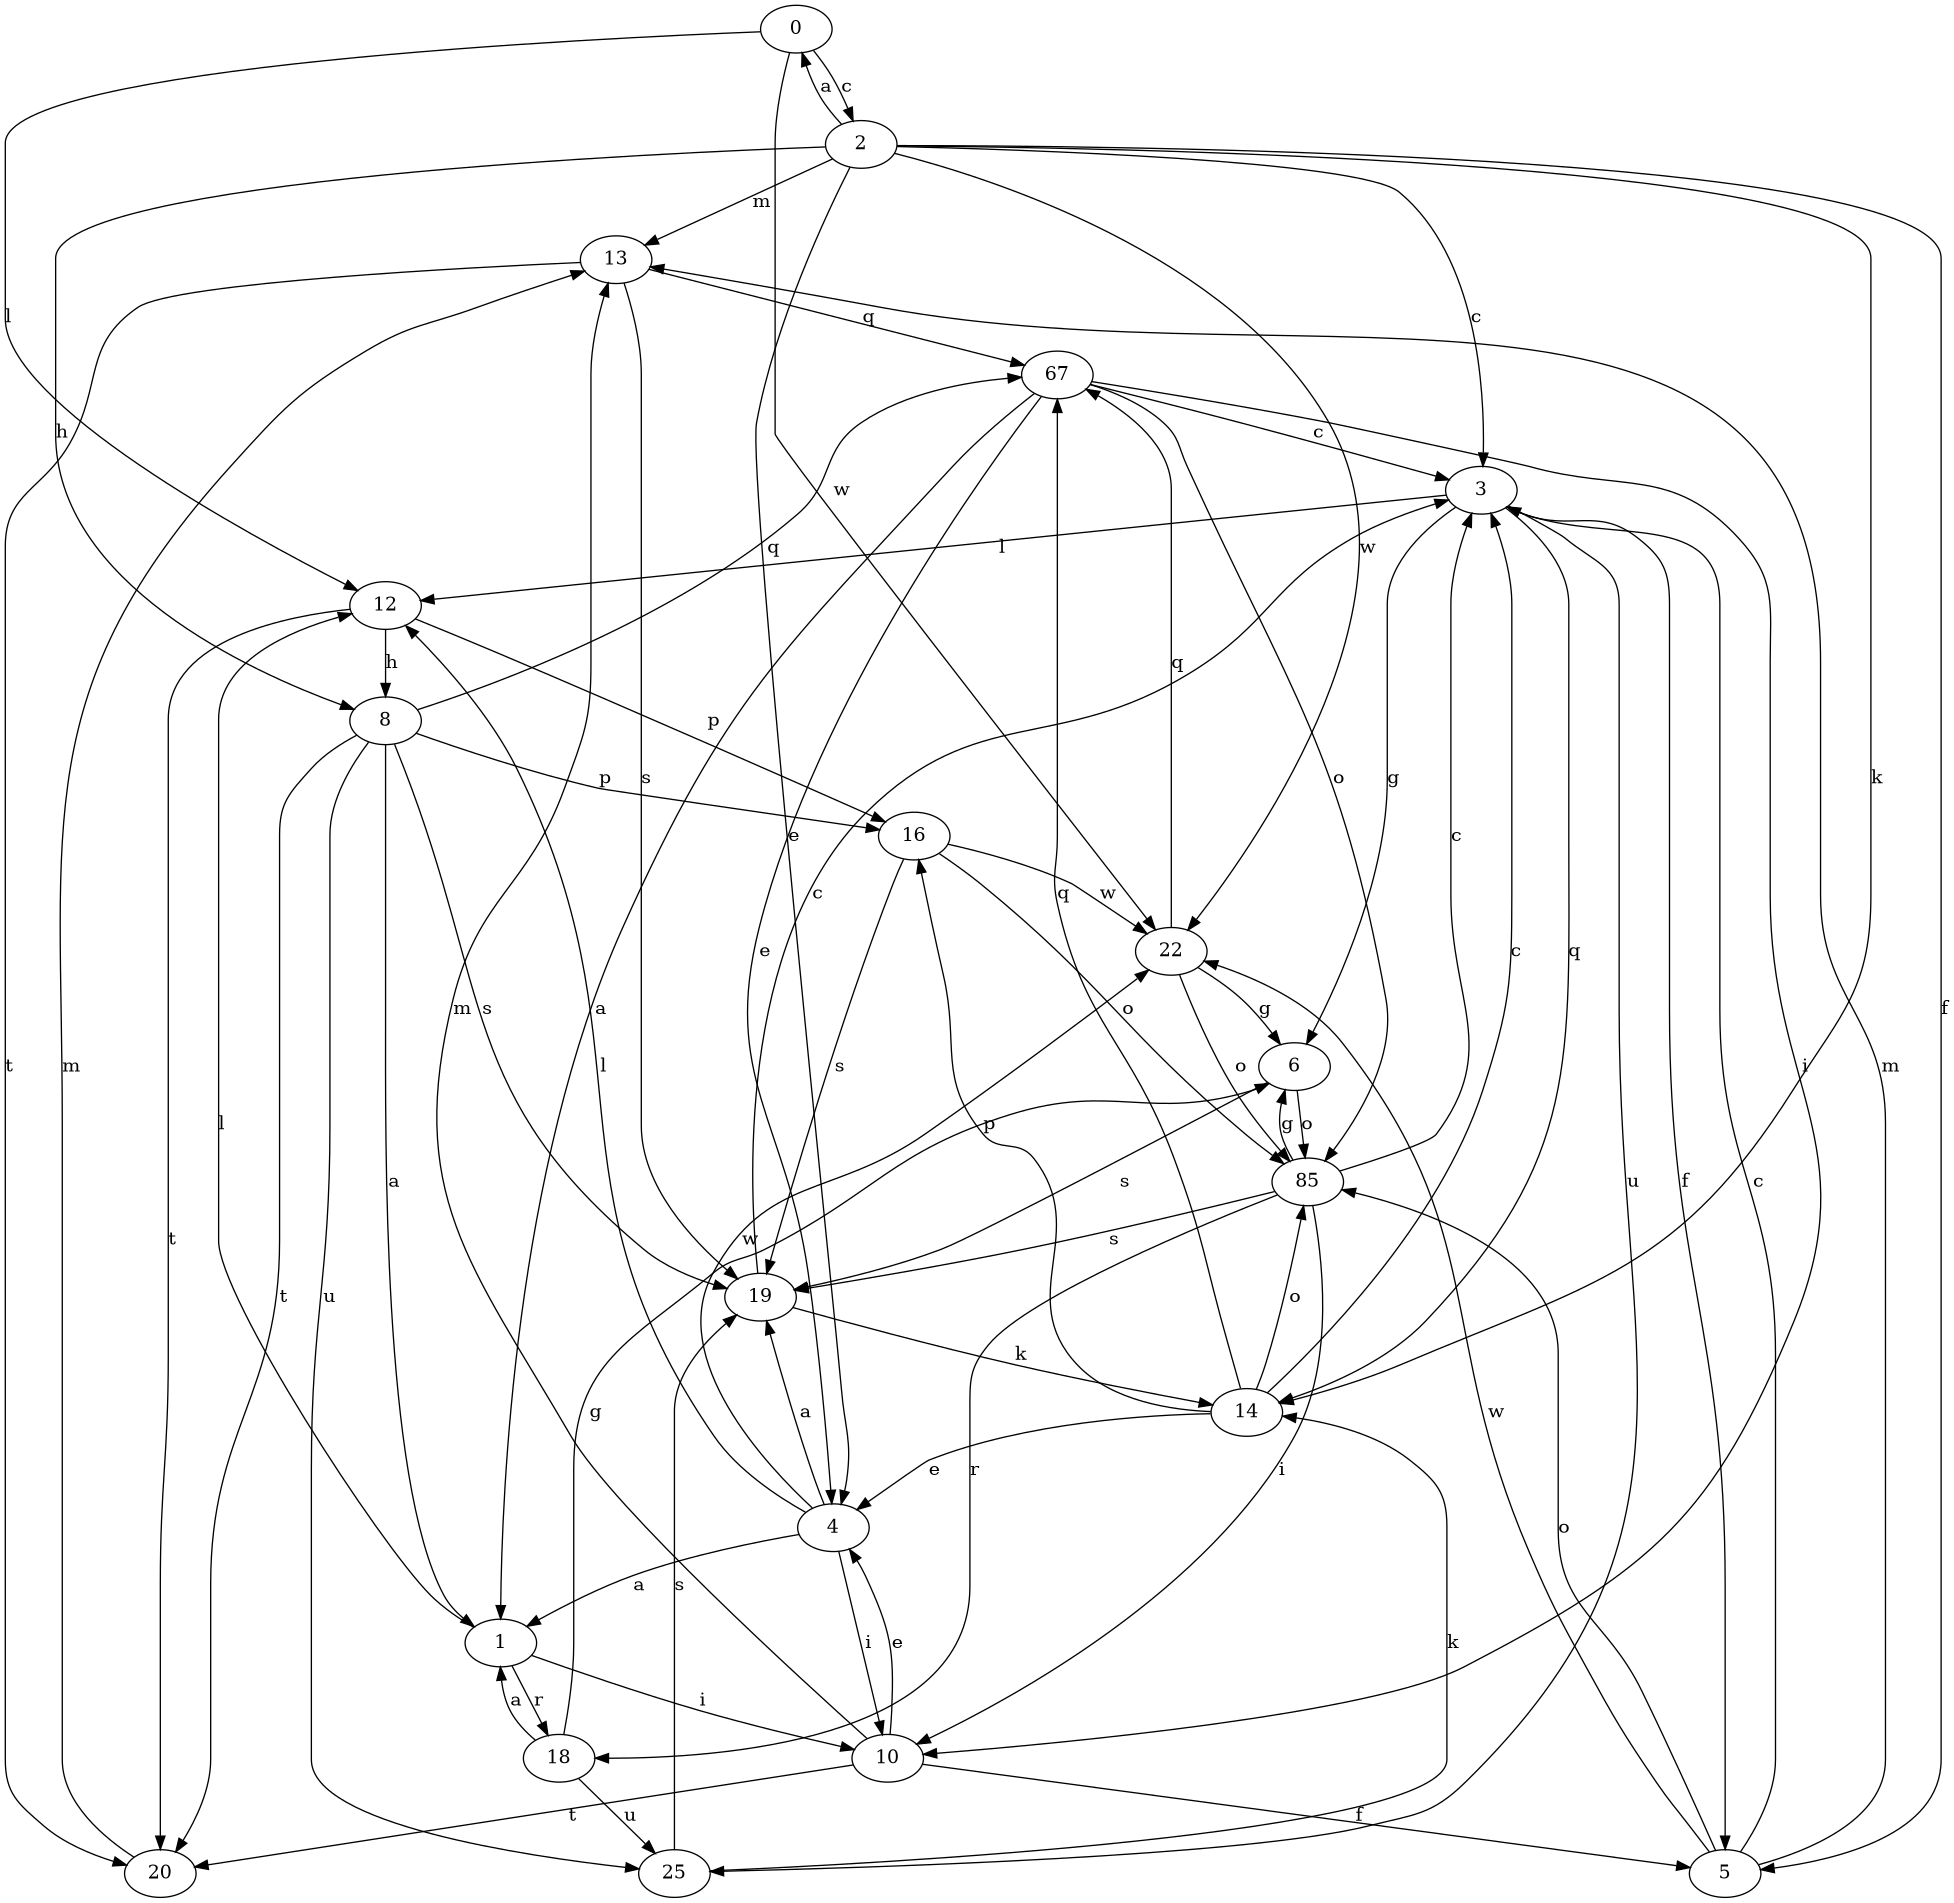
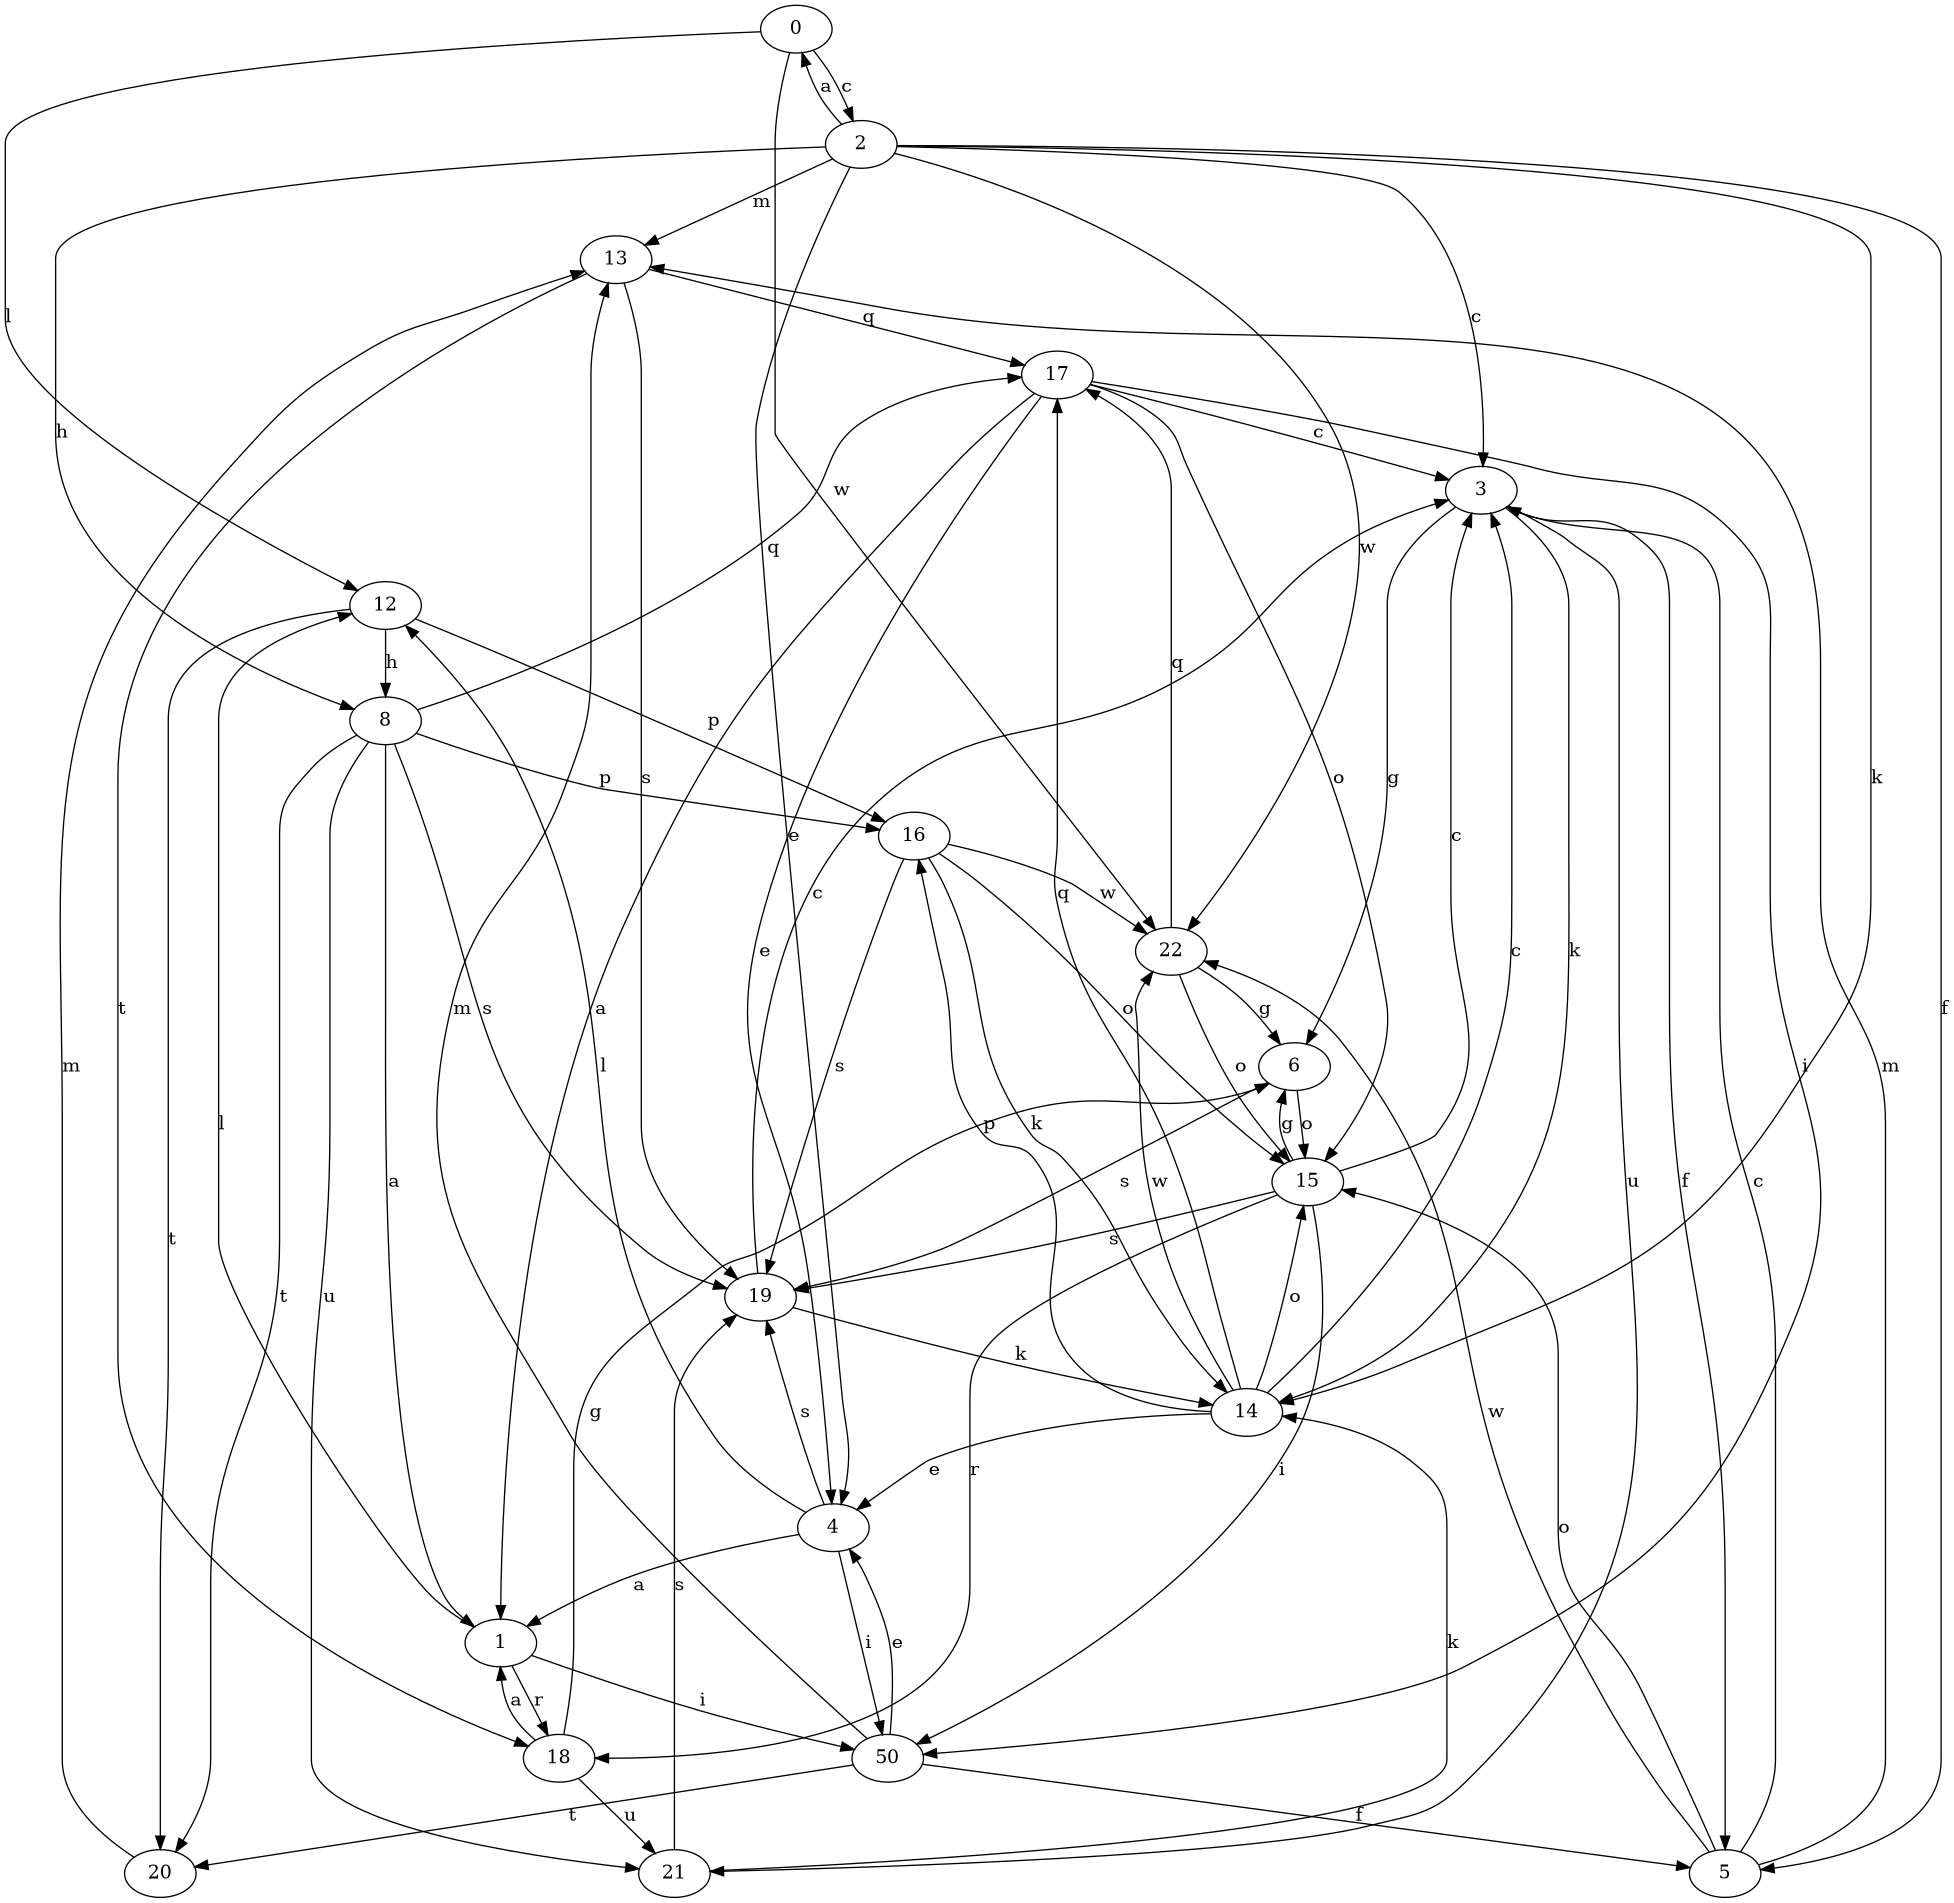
node "67": label "67" -> "17"
edge "3" -> "12": removed, label "l"
edge "13" -> "20": now "13" -> "18"
edge "3" -> "14": label "q" -> "k"
edge "16" -> "14": added, label "k"
node "85": label "85" -> "15"
edge "4" -> "22": now "14" -> "22"
edge "4" -> "19": label "a" -> "s"
node "10": label "10" -> "50"
node "25": label "25" -> "21"
